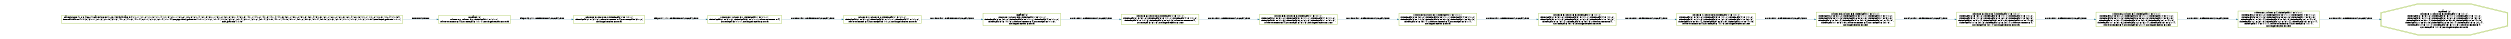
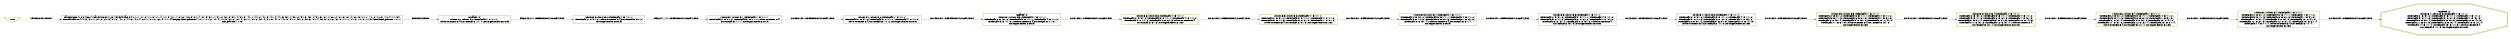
node "root": added
